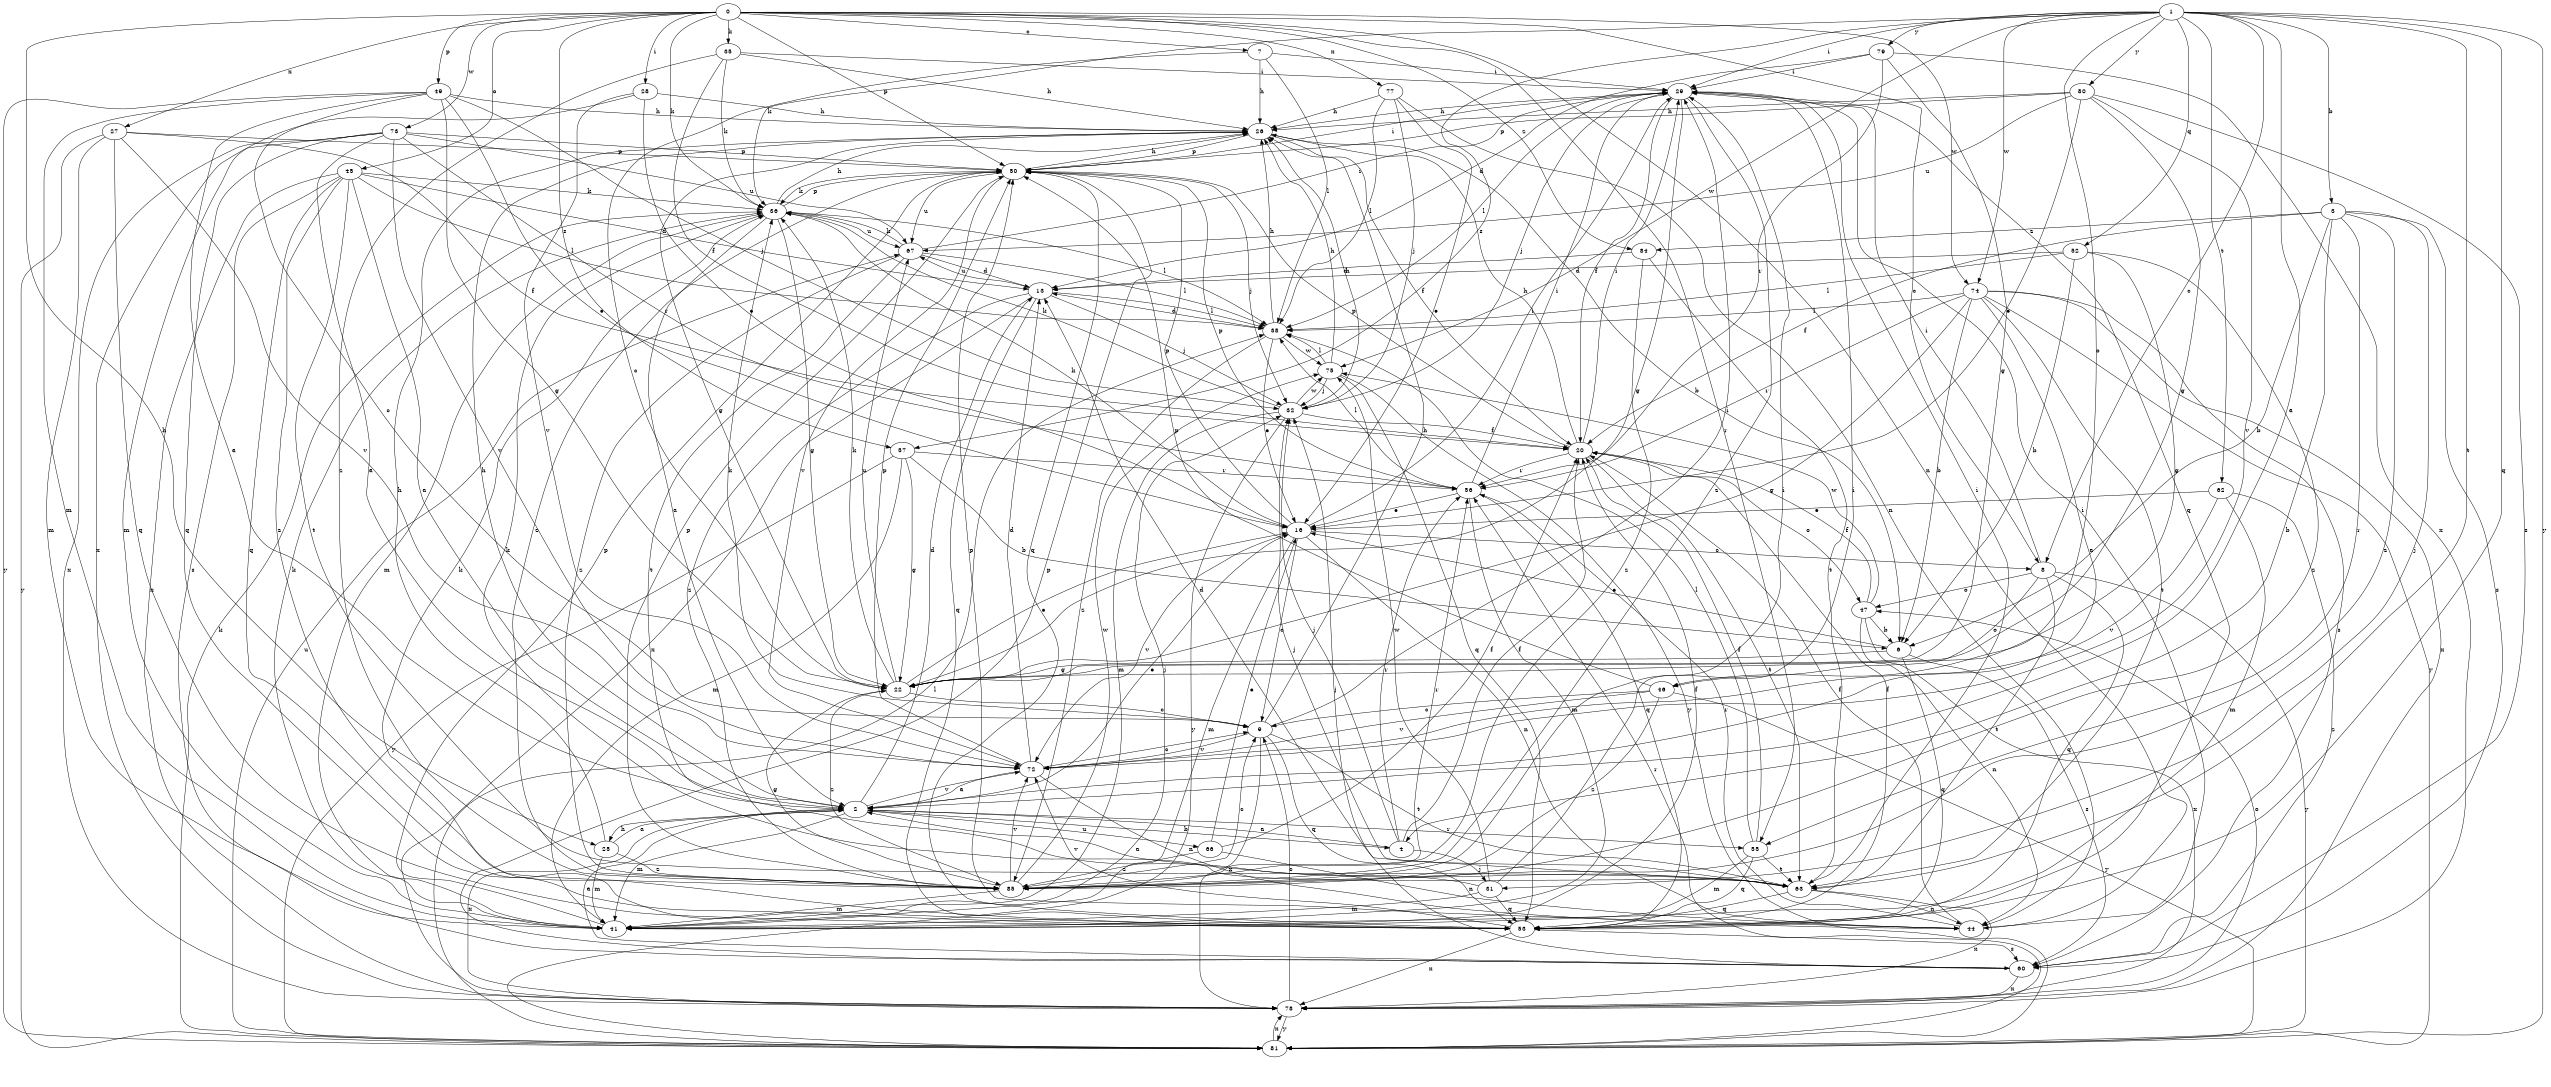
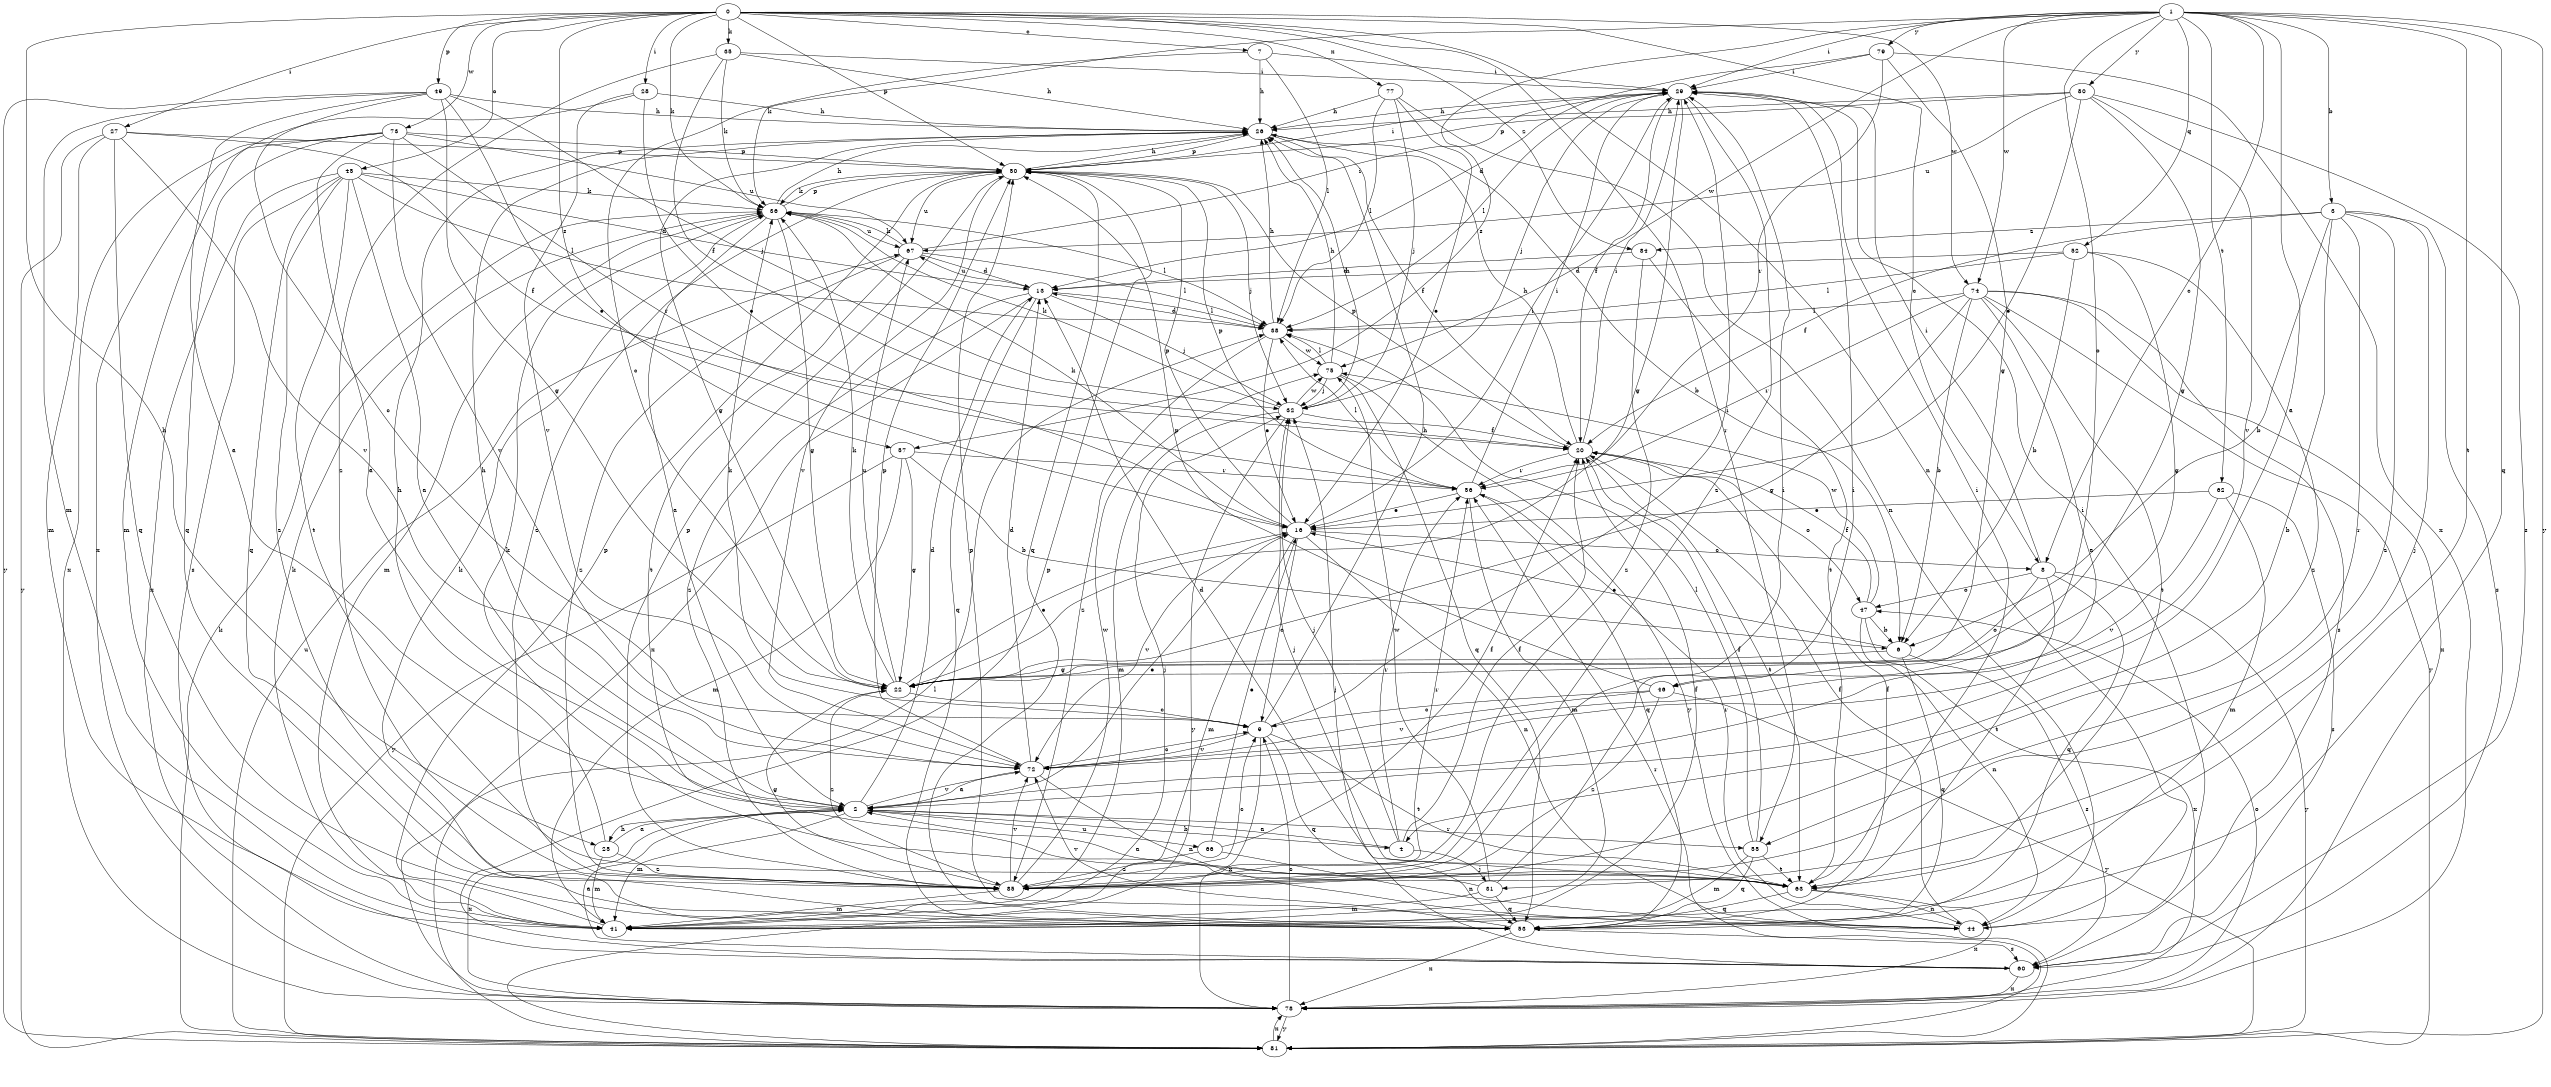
edge "0" -> "27": label "x" -> "i"
edge "29" -> "53": removed, label "q"
edge "62" -> "60": label "z" -> "s"
